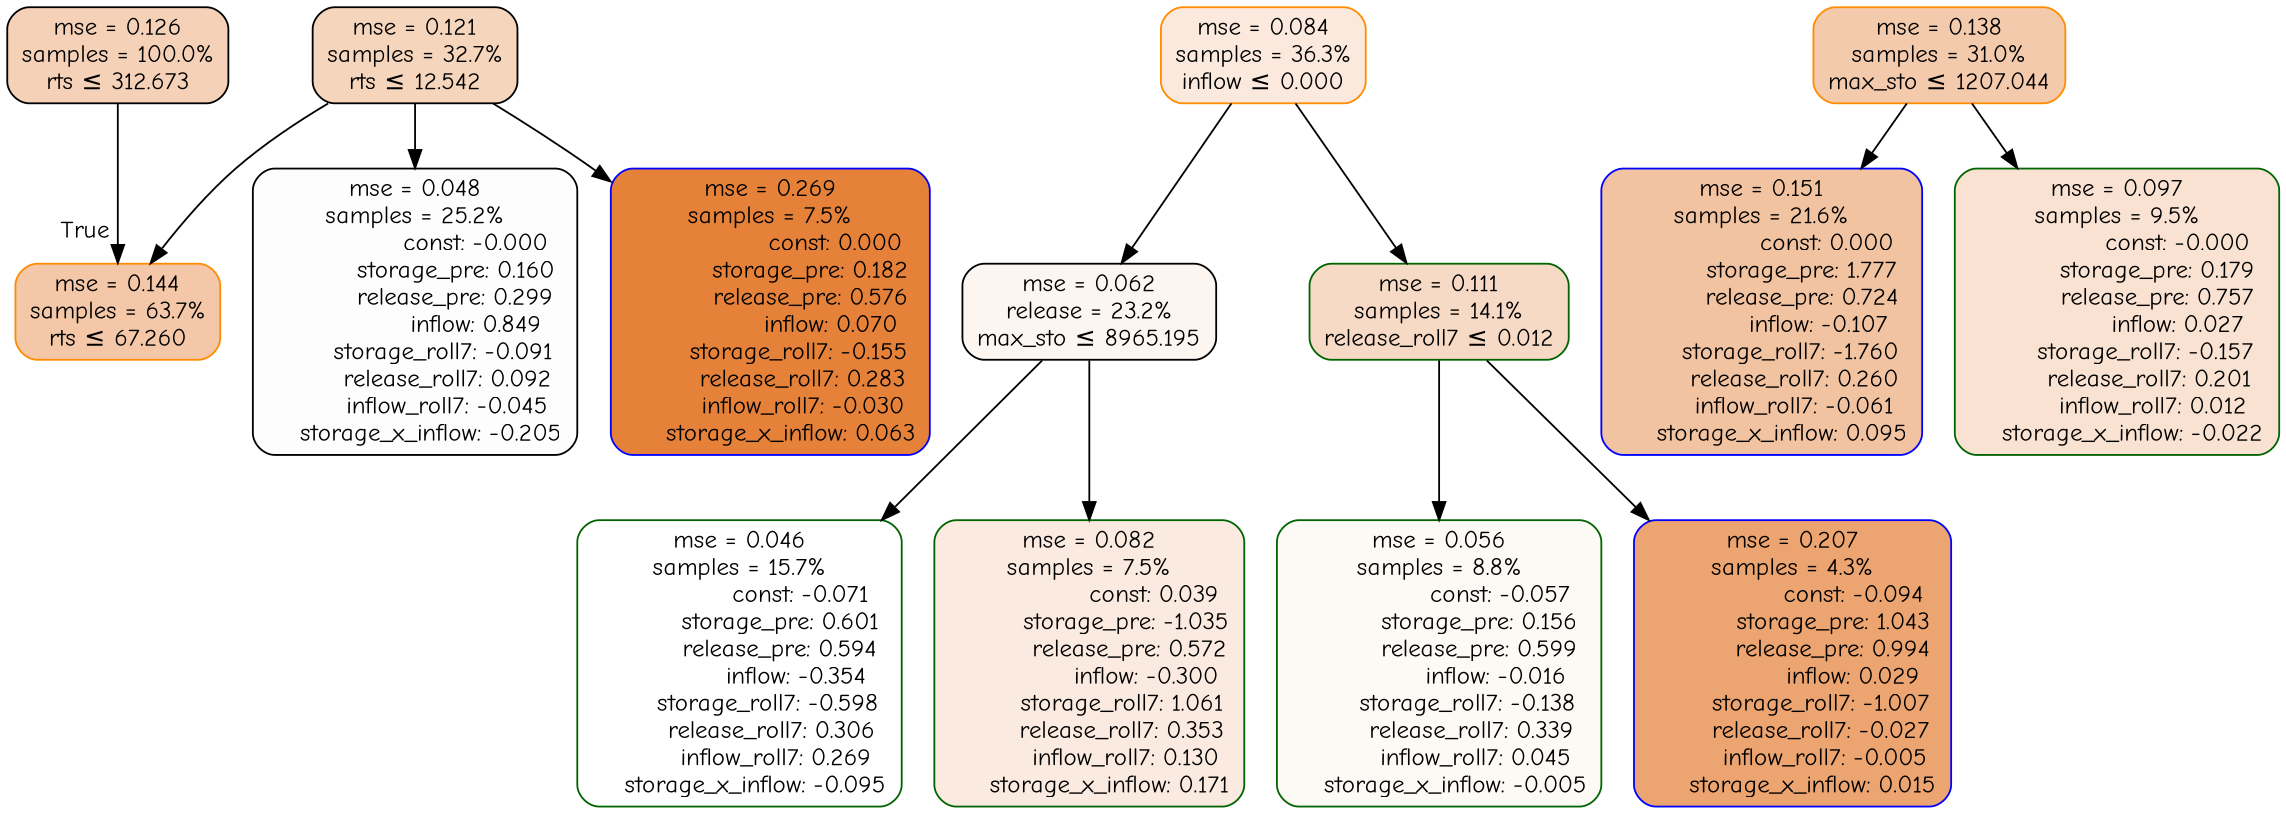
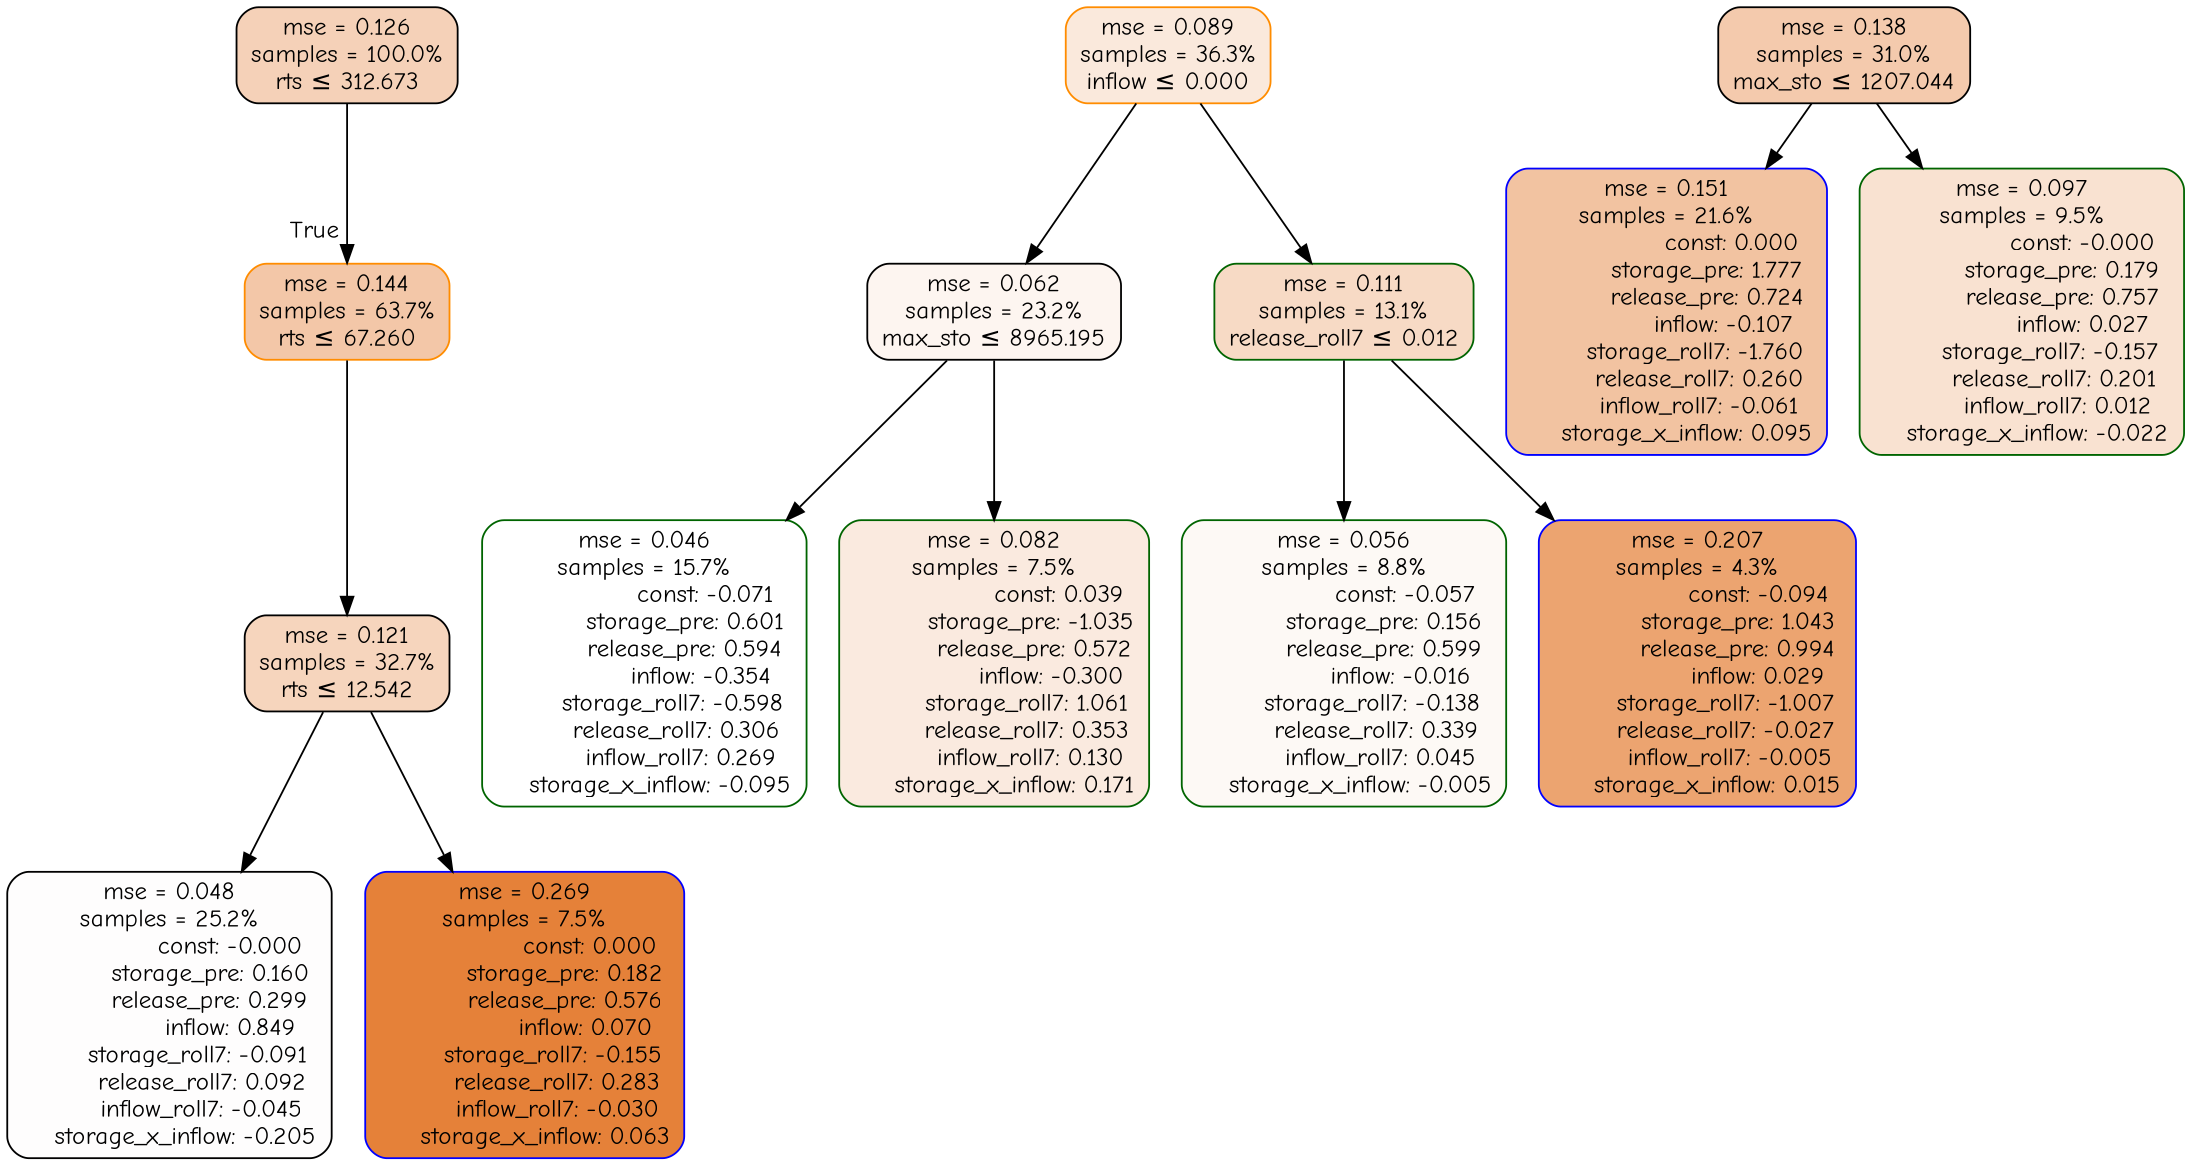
node "mse = 0.084 samples = 36.3% inflow ≤ 0.000": label "mse = 0.084 samples = 36.3% inflow ≤ 0.000" -> "mse = 0.089 samples = 36.3% inflow ≤ 0.000"
node "mse = 0.138 samples = 31.0% max_sto ≤ 1207.044": color darkorange -> black
edge "mse = 0.121 samples = 32.7% rts ≤ 12.542" -> "mse = 0.144 samples = 63.7% rts ≤ 67.260": reversed
node "mse = 0.062 release = 23.2% max_sto ≤ 8965.195": label "mse = 0.062 release = 23.2% max_sto ≤ 8965.195" -> "mse = 0.062 samples = 23.2% max_sto ≤ 8965.195"
node "mse = 0.111 samples = 14.1% release_roll7 ≤ 0.012": label "mse = 0.111 samples = 14.1% release_roll7 ≤ 0.012" -> "mse = 0.111 samples = 13.1% release_roll7 ≤ 0.012"
